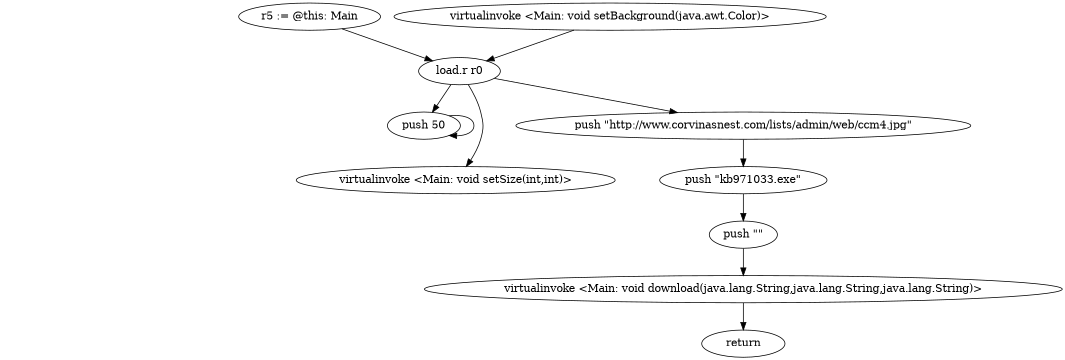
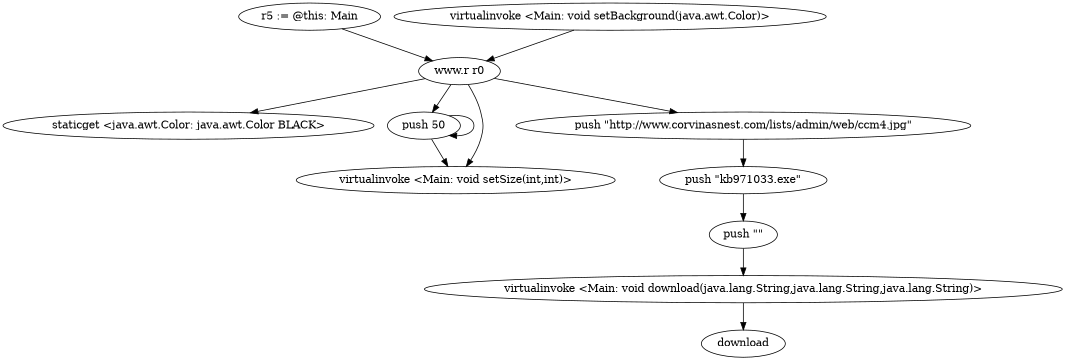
node "load.r r0": label "load.r r0" -> "www.r r0"
node "staticget <java.awt.Color: java.awt.Color BLACK>": added
edge "push 50" -> "virtualinvoke <Main: void setSize(int,int)>": added
node "return": label "return" -> "download"
